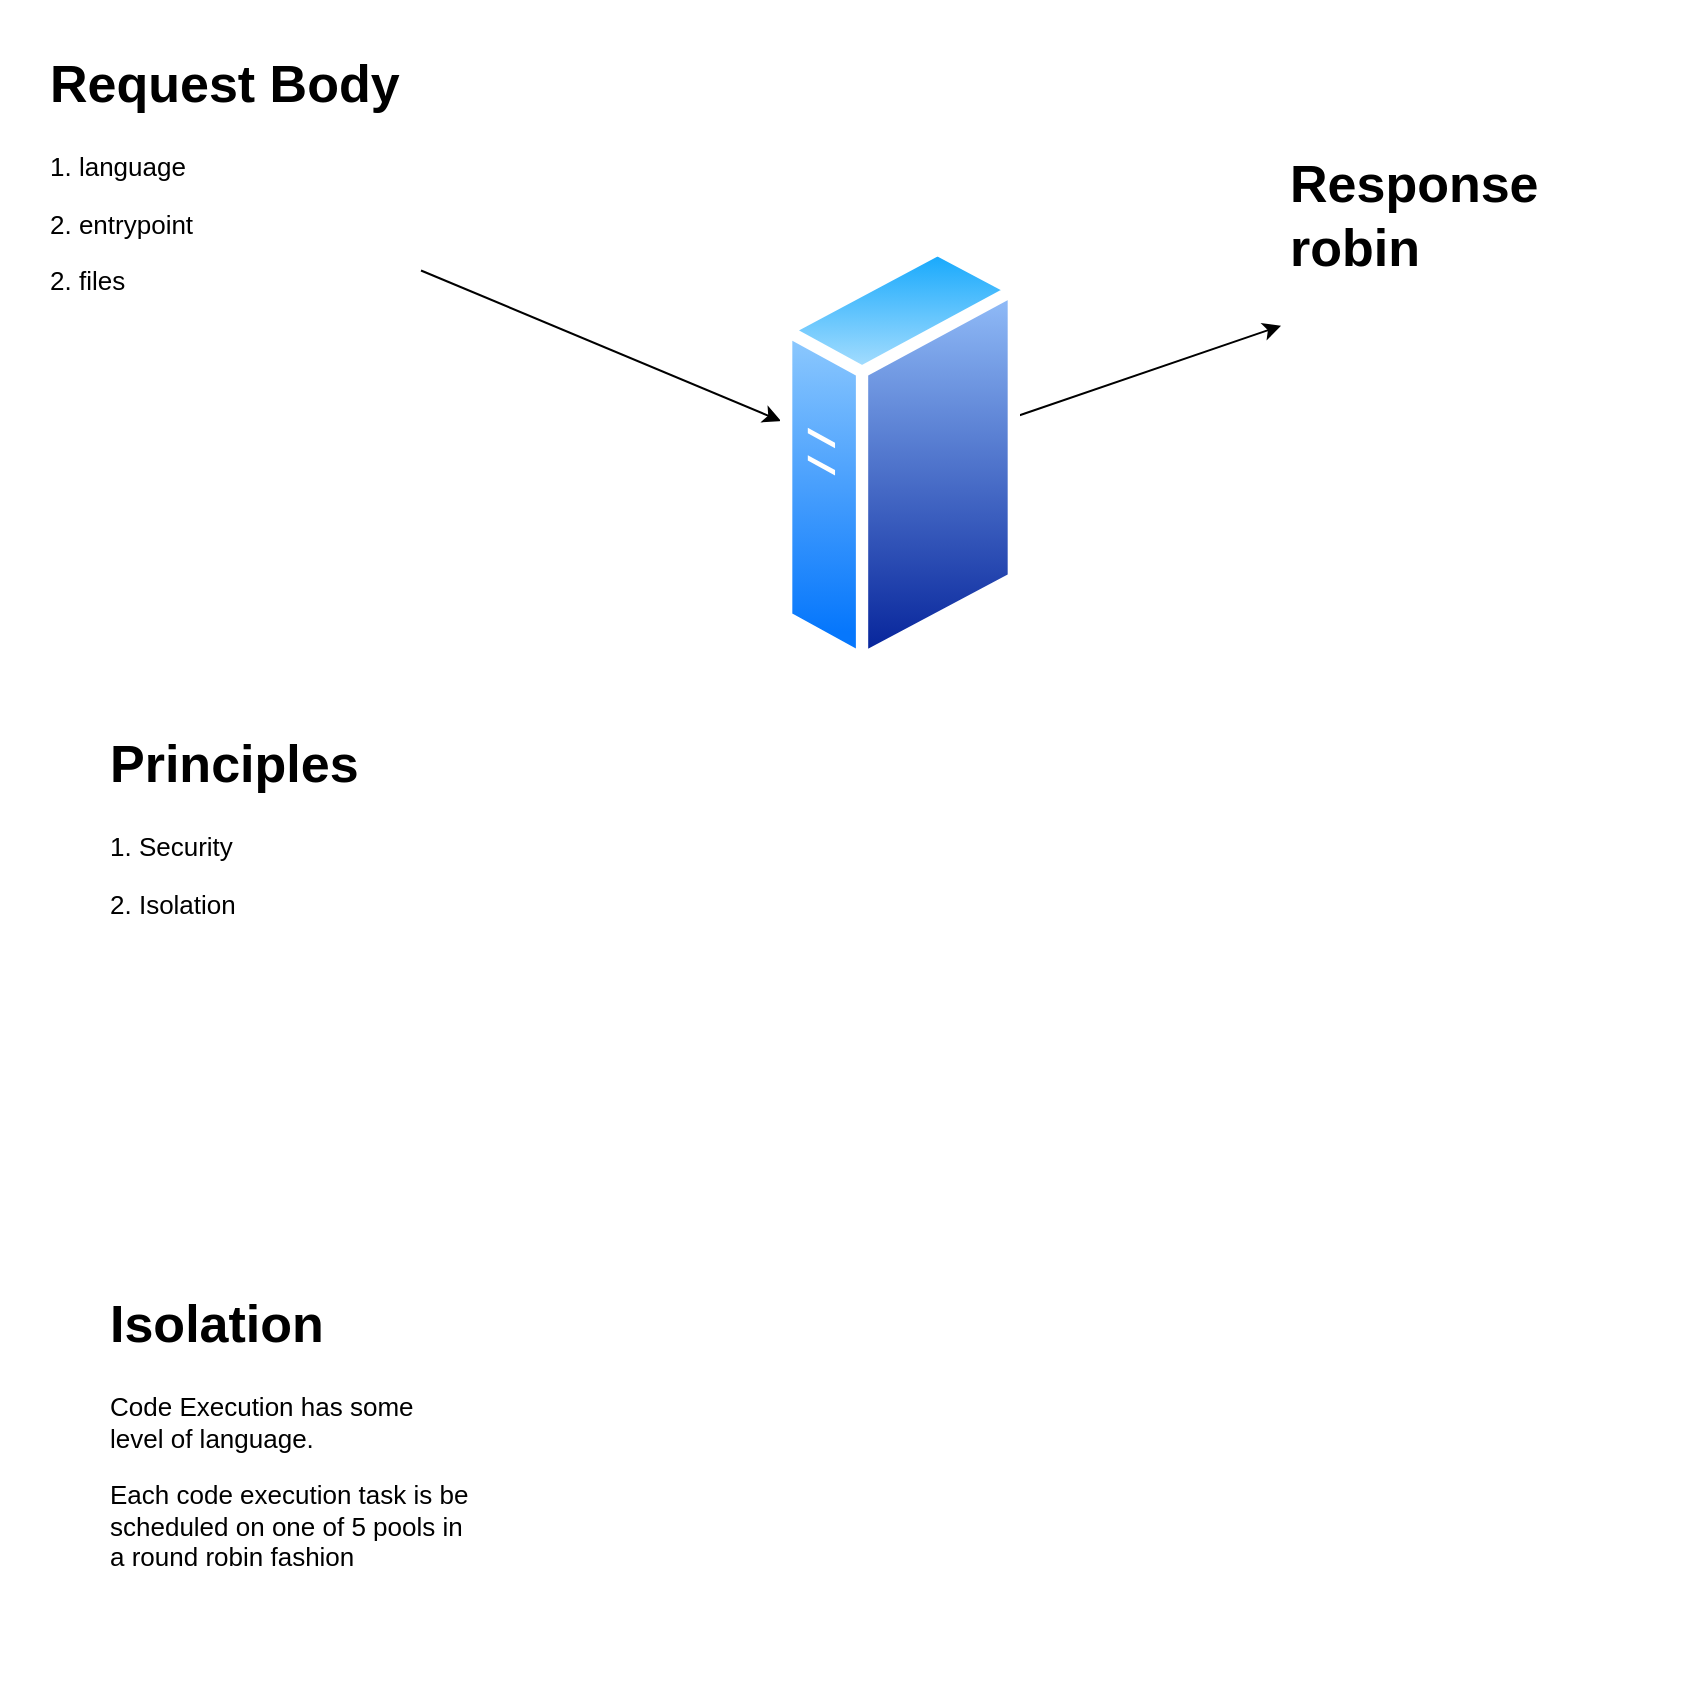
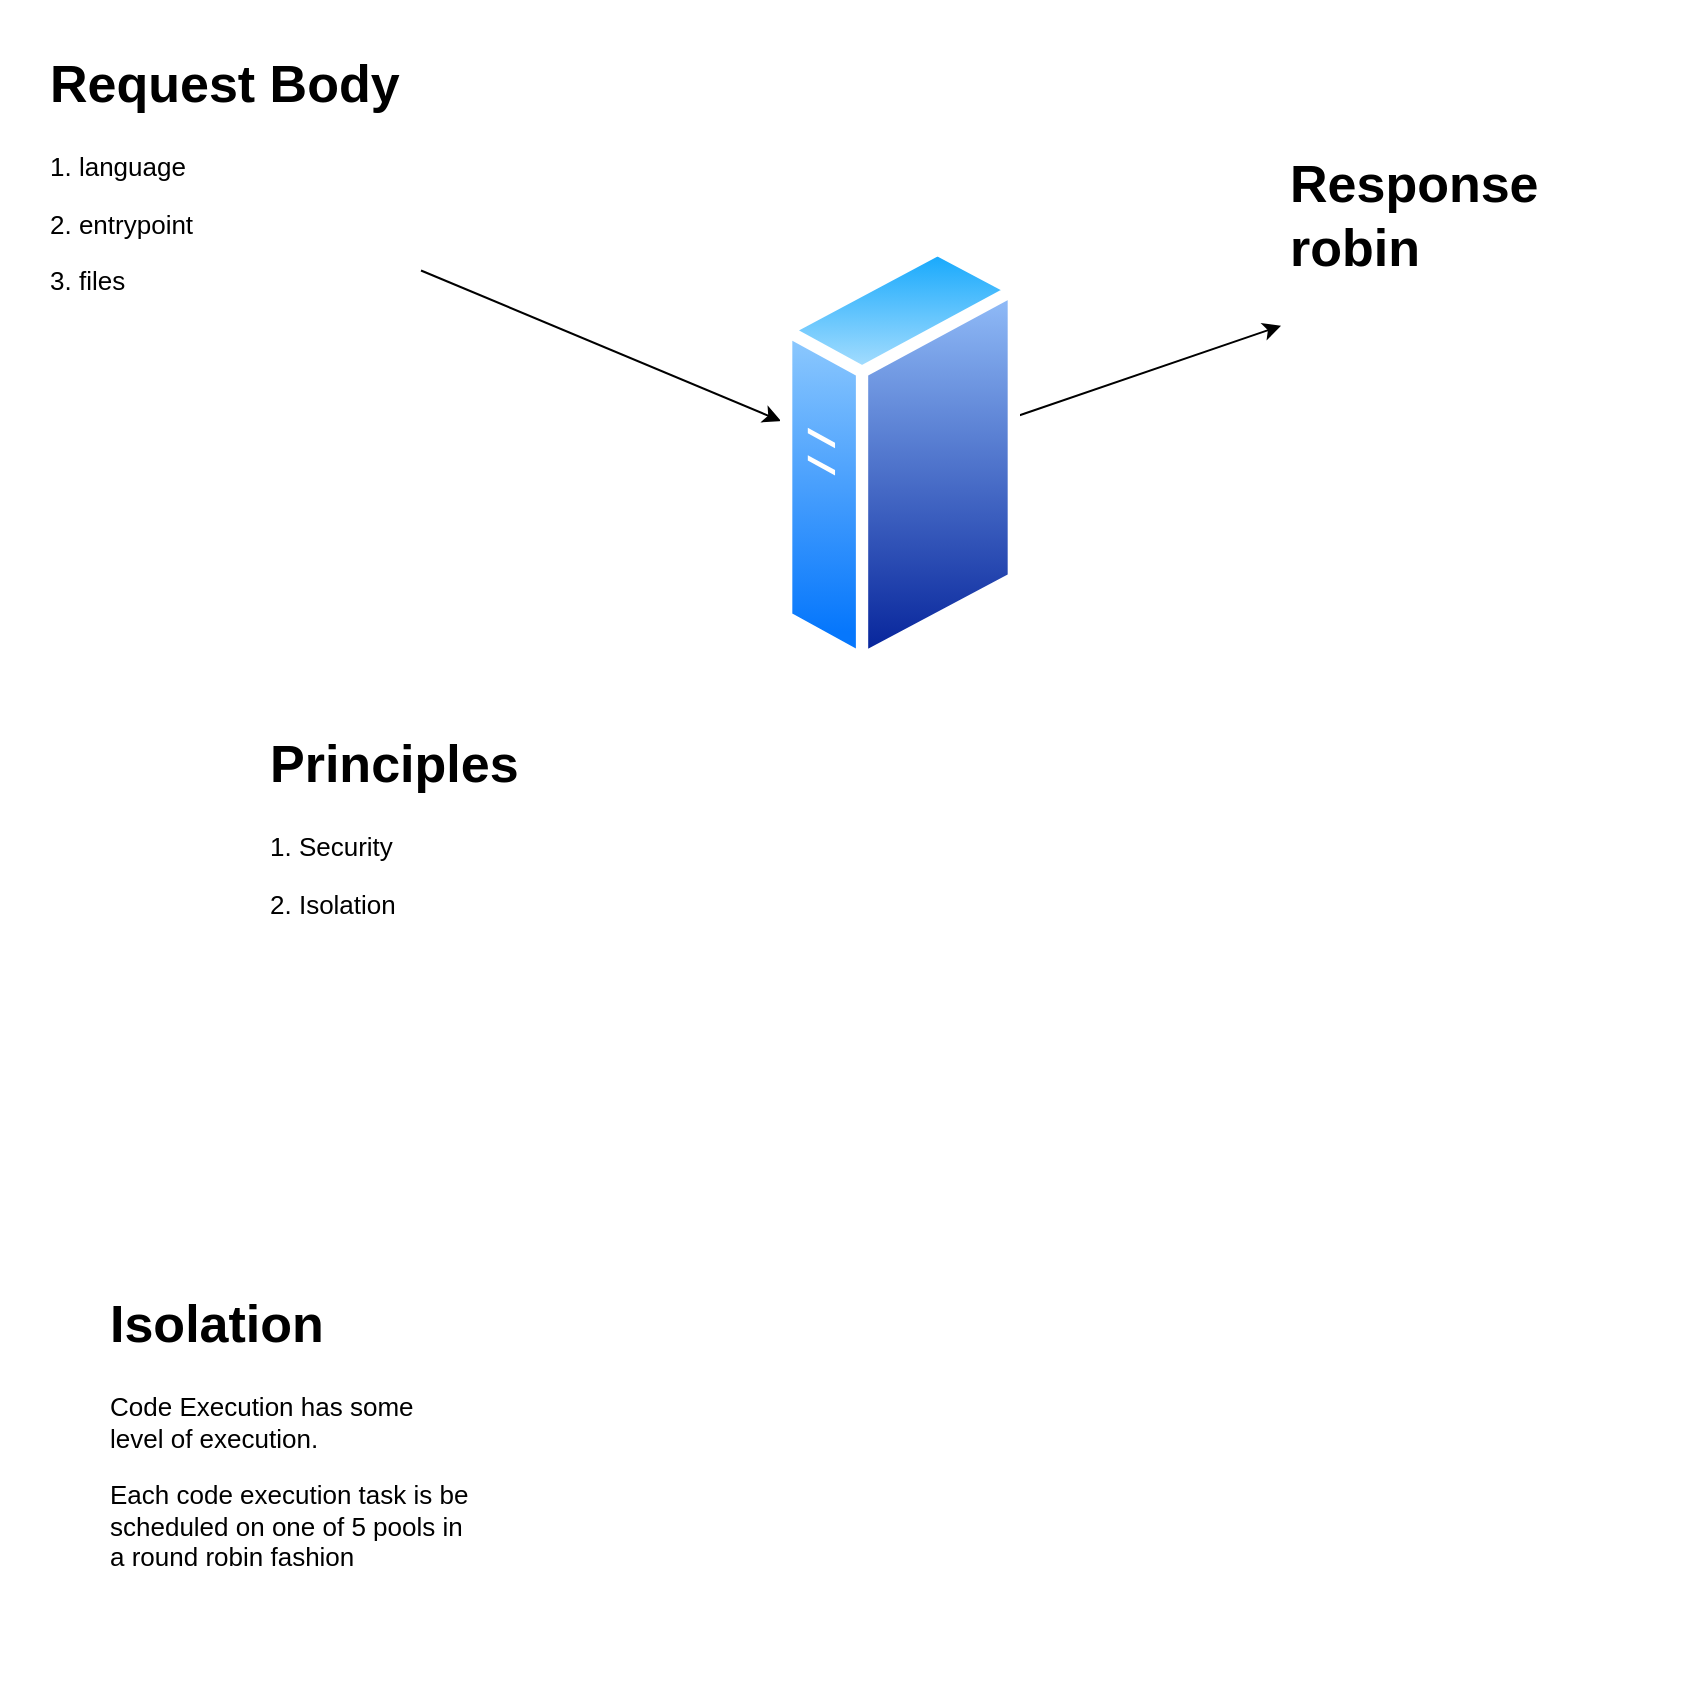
node "Request Body1. language 2. entrypoint 2. files": label "Request Body1. language 2. entrypoint 2. files" -> "Request Body1. language 2. entrypoint 3. files"
node "Principles1. Security 2. Isolation": moved (291, 841) -> (451, 841)
node "IsolationCode Execution has some level of language. Each code execution task is be scheduled on one of 5 pools in a round robin fashion": label "IsolationCode Execution has some level of language. Each code execution task is be scheduled on one of 5 pools in a round robin fashion" -> "IsolationCode Execution has some level of execution. Each code execution task is be scheduled on one of 5 pools in a round robin fashion"
